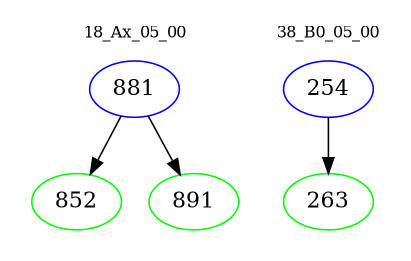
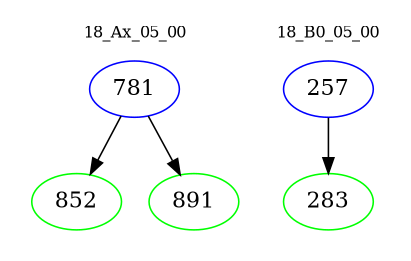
cluster "38_B0_05_00": label "38_B0_05_00" -> "18_B0_05_00"
node "881": label "881" -> "781"
node "254": label "254" -> "257"
node "263": label "263" -> "283"
